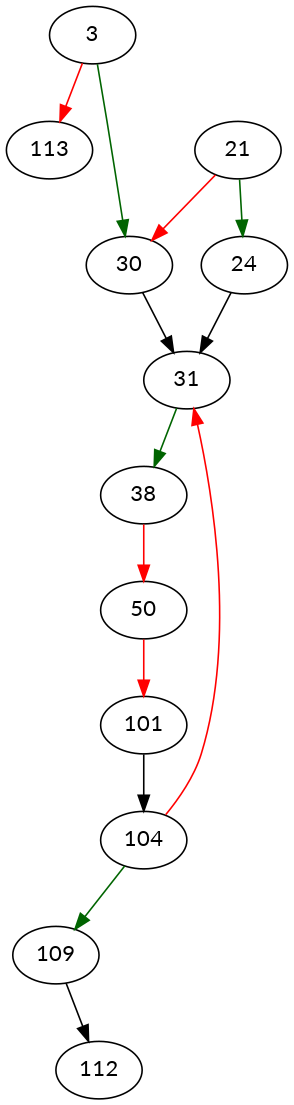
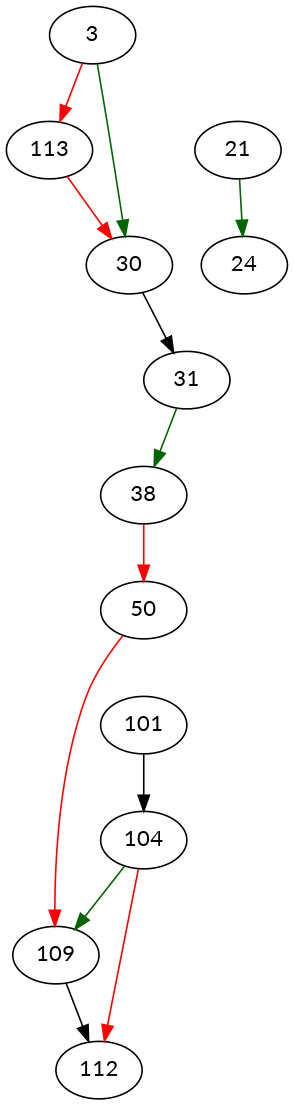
edge "21" -> "30": now "113" -> "30"
edge "24" -> "31": removed
edge "104" -> "31": now "104" -> "112"
edge "50" -> "101": now "50" -> "109"
